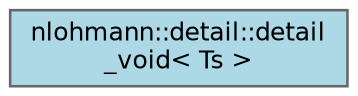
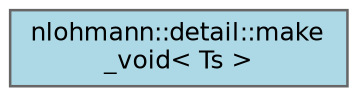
node "nlohmann::detail::detail _void< Ts >": label "nlohmann::detail::detail _void< Ts >" -> "nlohmann::detail::make _void< Ts >"
